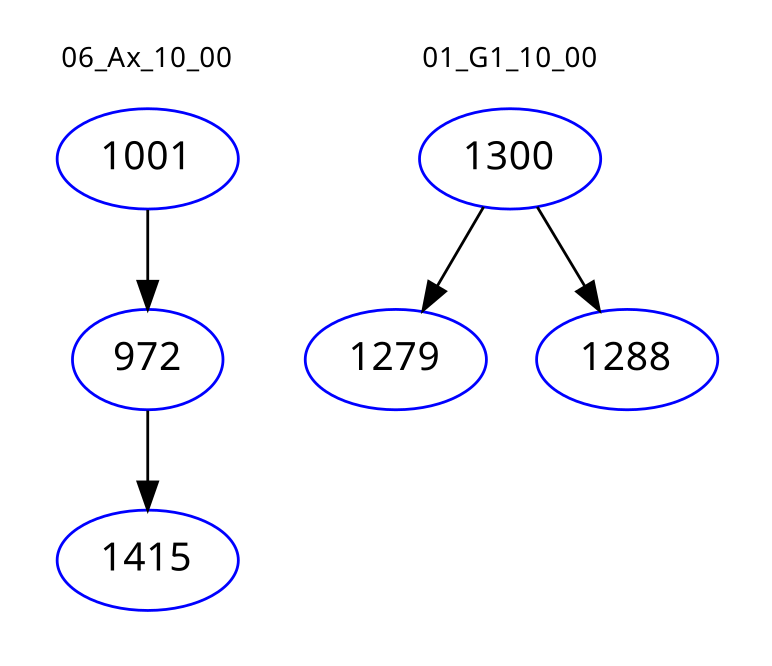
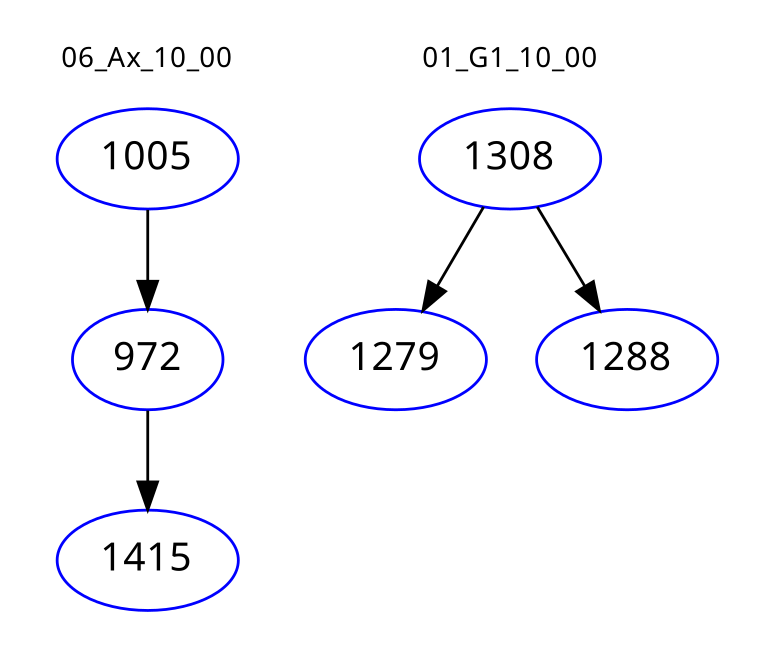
node "1001": label "1001" -> "1005"
node "1300": label "1300" -> "1308"
